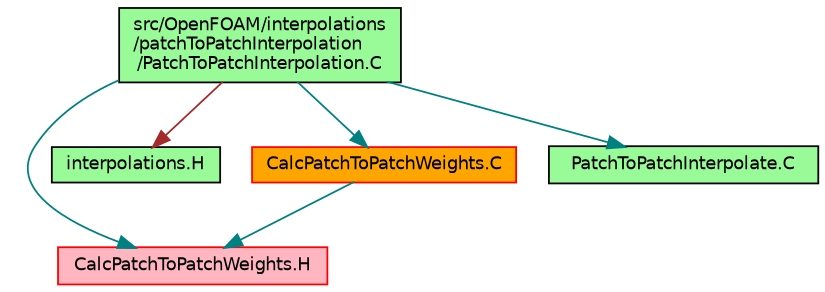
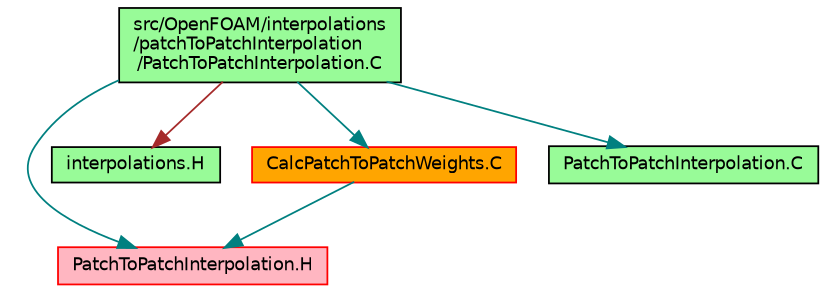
node "PatchToPatchInterpolate.C": label "PatchToPatchInterpolate.C" -> "PatchToPatchInterpolation.C"
node "CalcPatchToPatchWeights.H": label "CalcPatchToPatchWeights.H" -> "PatchToPatchInterpolation.H"
